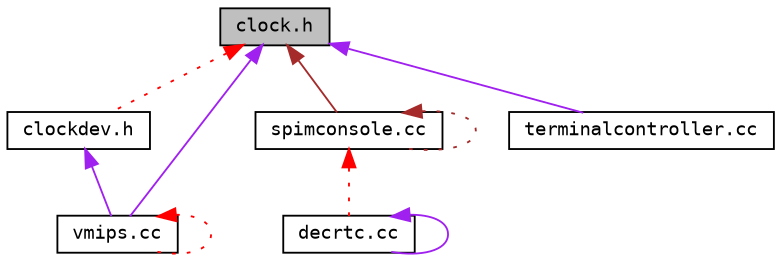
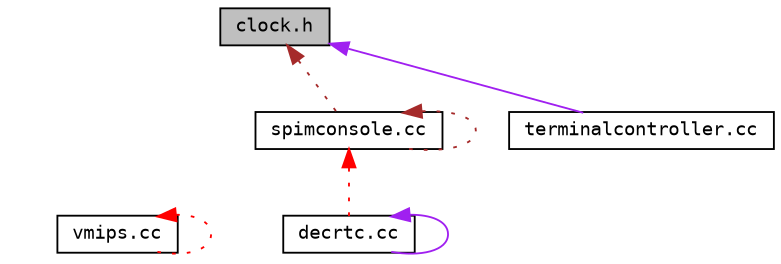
edge "spimconsole.cc" -> "clock.h": style solid -> dotted
node "clockdev.h": removed
edge "vmips.cc" -> "clock.h": removed
